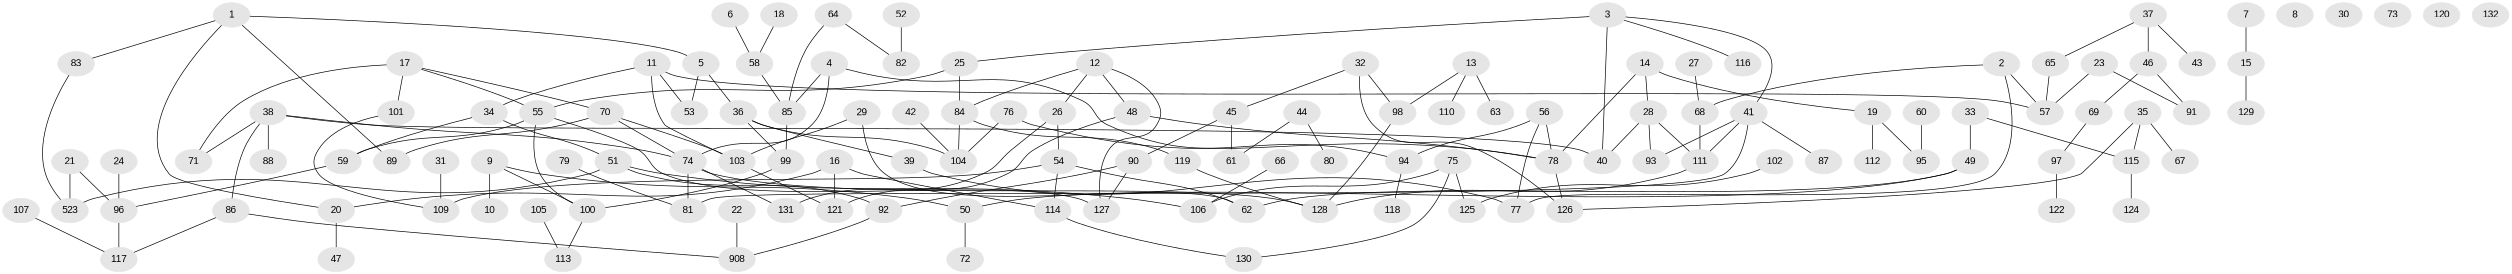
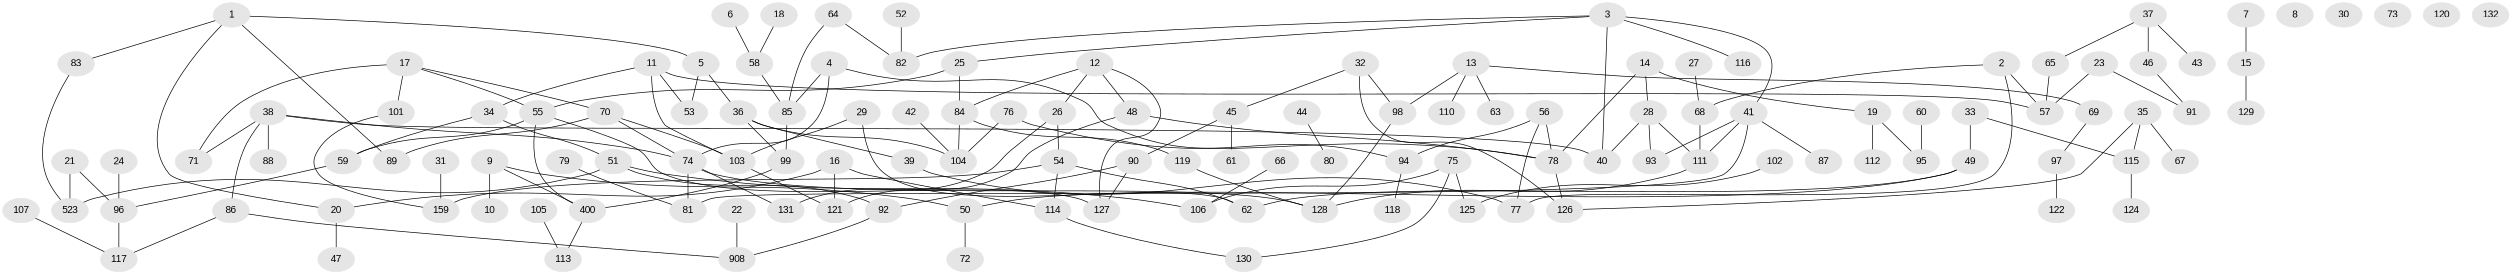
edge "3" -- "82": added
edge "46" -- "69": now "13" -- "69"
edge "44" -- "61": removed
node "109": label "109" -> "159"
node "100": label "100" -> "400"
